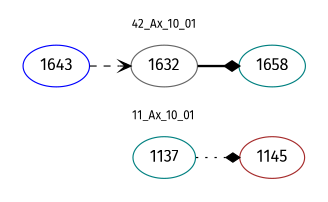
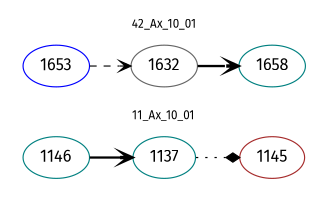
node "1643": label "1643" -> "1653"
edge "1632" -> "1658": arrowhead diamond -> vee
node "1146": added
